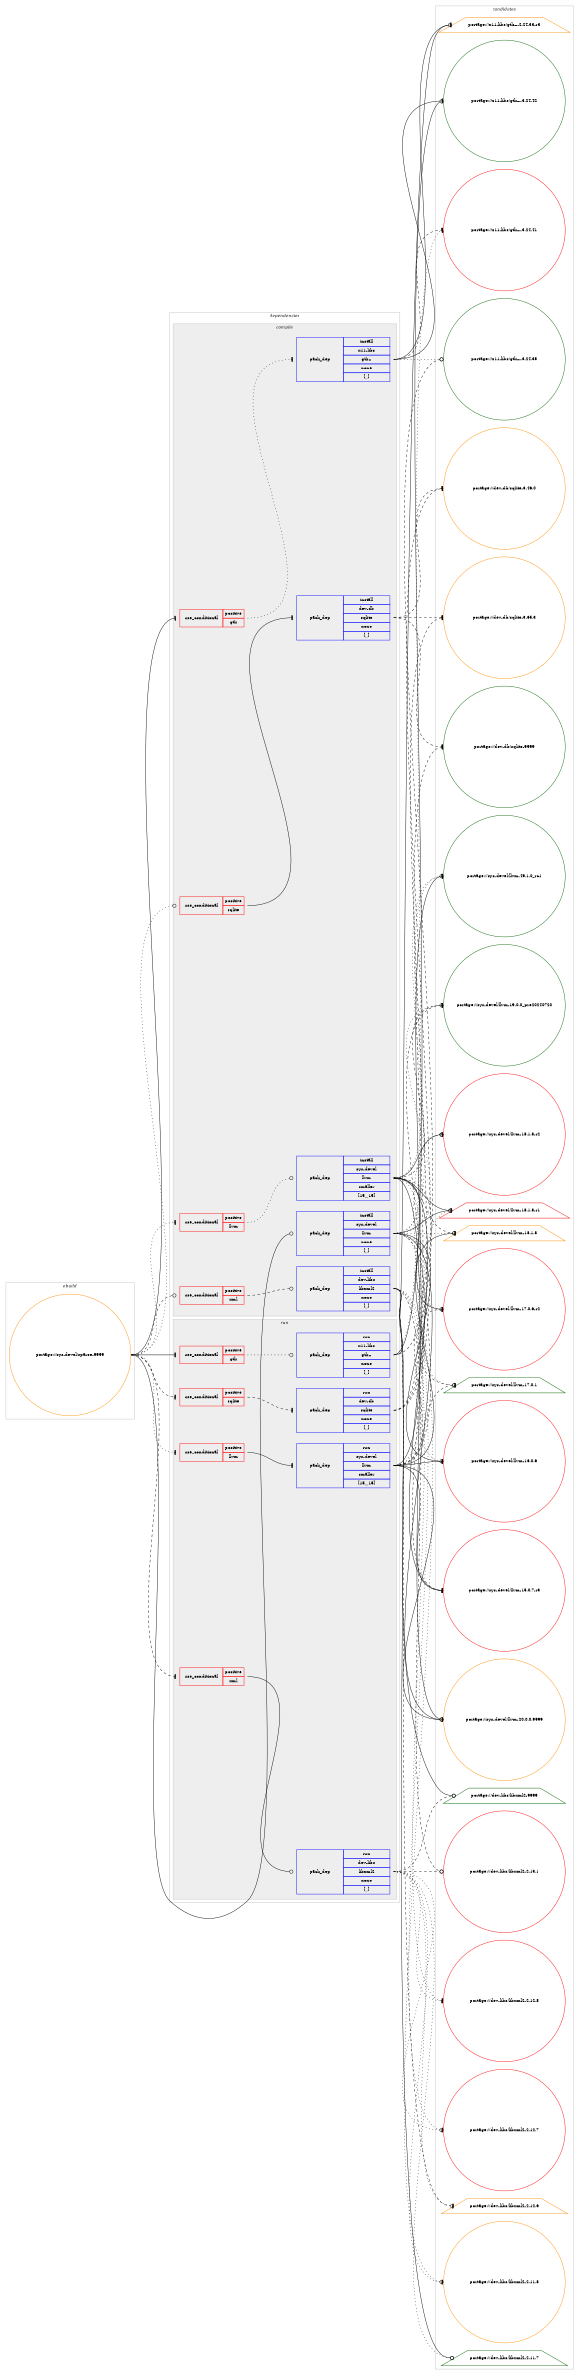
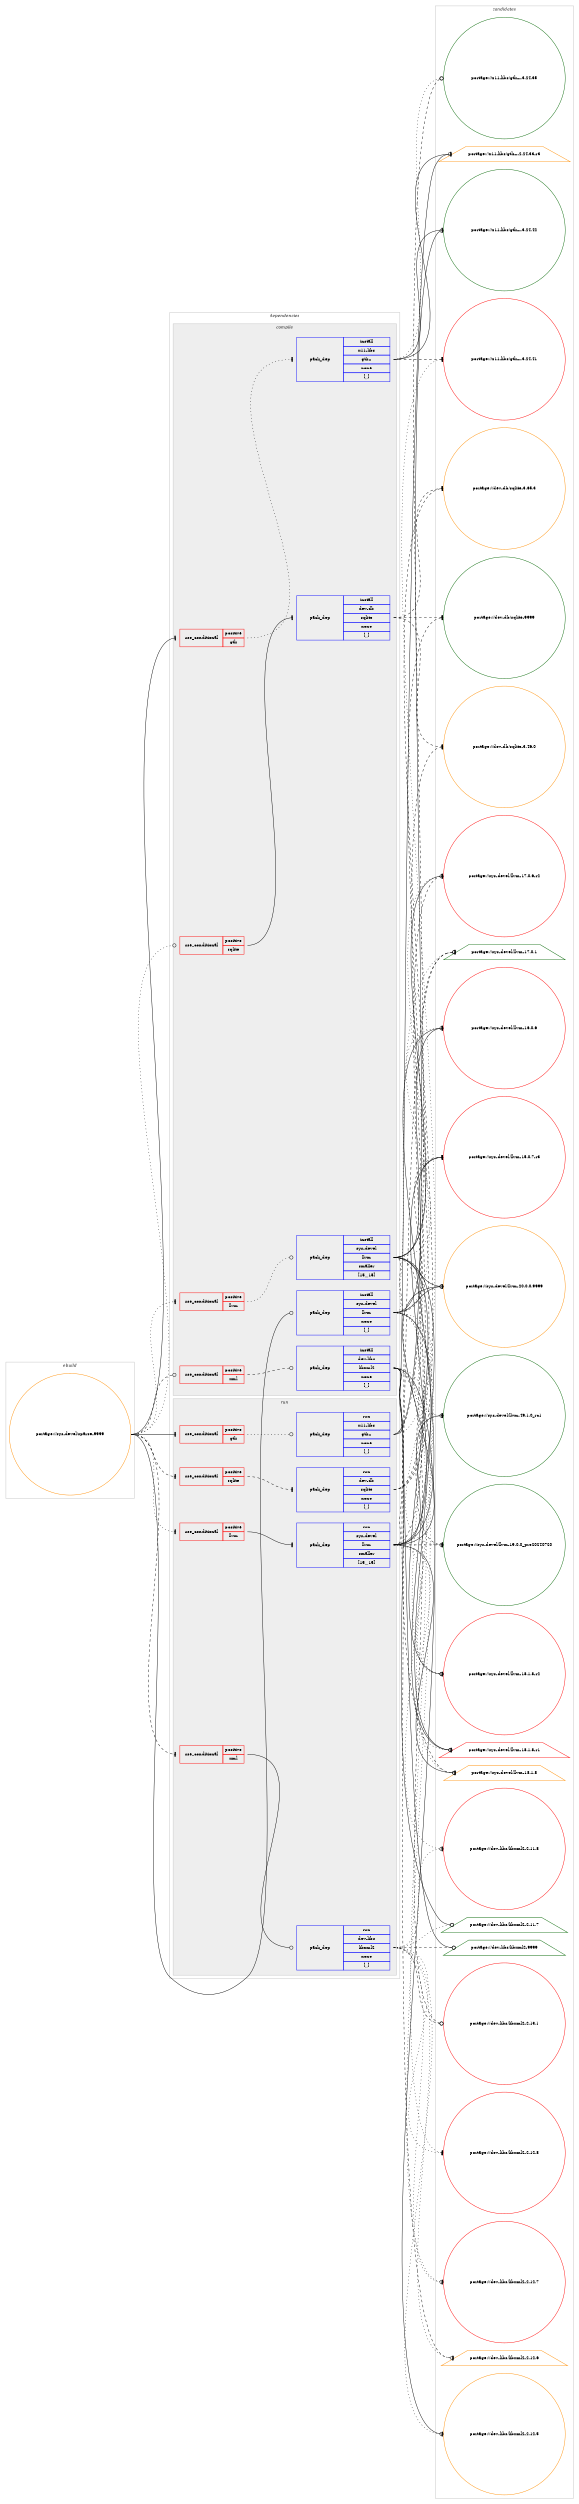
node "portage://dev-libs/libxml2-2.11.8": color darkorange -> red
node "portage://dev-libs/libxml2-2.12.5": added
